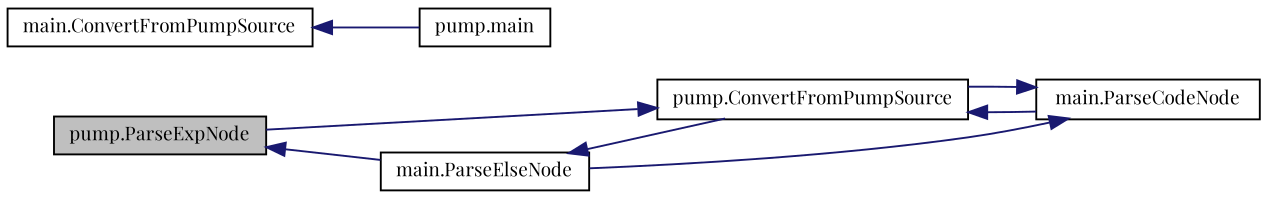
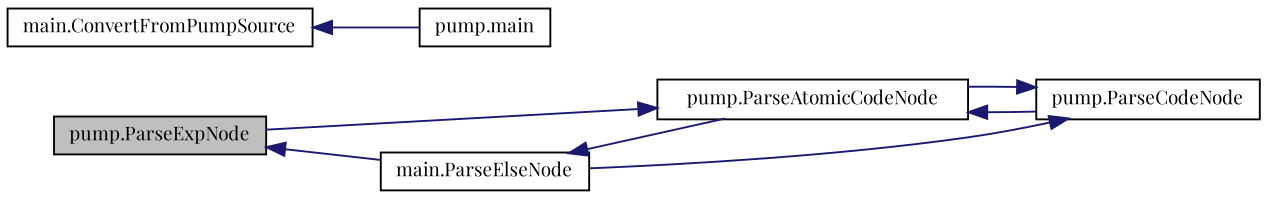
node "pump.ConvertFromPumpSource": label "pump.ConvertFromPumpSource" -> "pump.ParseAtomicCodeNode"
node "main.ParseCodeNode": label "main.ParseCodeNode" -> "pump.ParseCodeNode"
